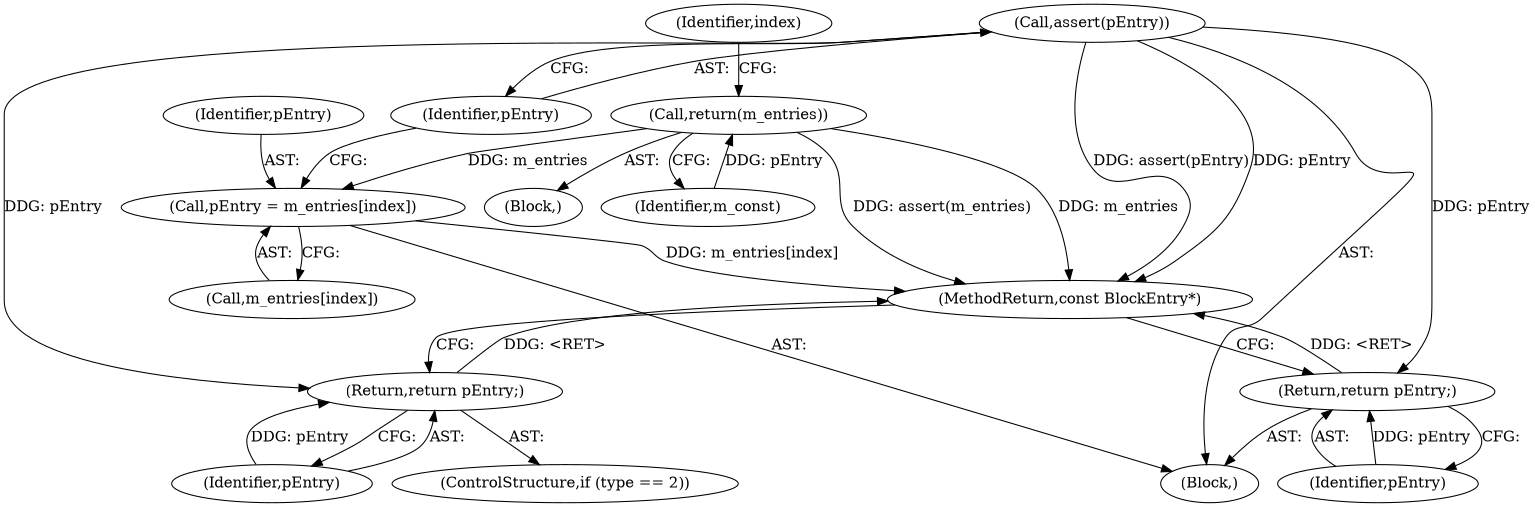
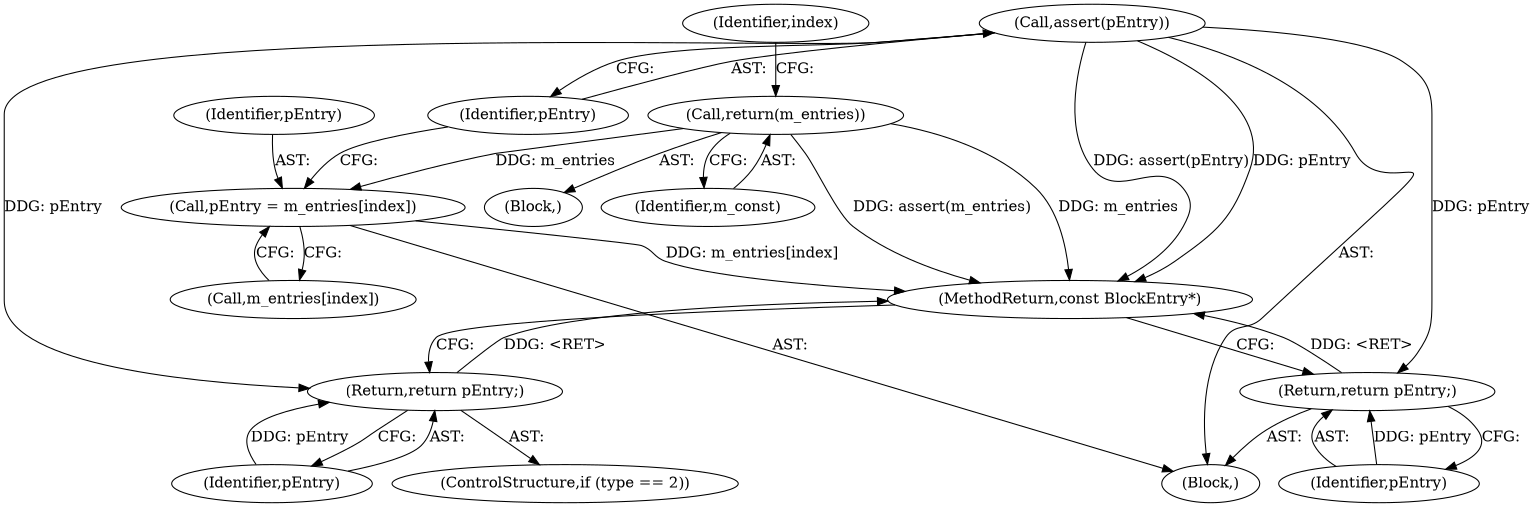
edge "(Identifier,m_const)" -> "(Call,return(m_entries))": label "DDG: pEntry" -> "AST: "
edge "(Call,m_entries[index])" -> "(Call,pEntry = m_entries[index])": label "AST: " -> "CFG: "
